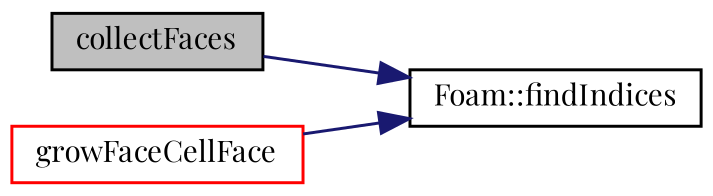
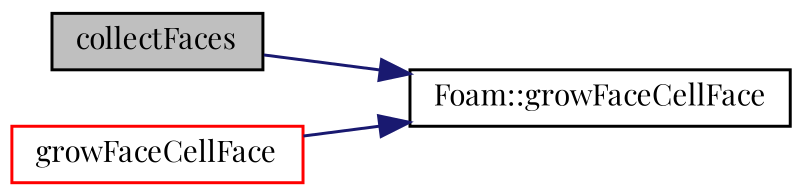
node "Foam::findIndices": label "Foam::findIndices" -> "Foam::growFaceCellFace"
